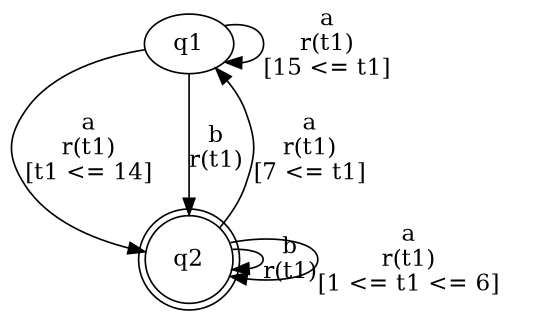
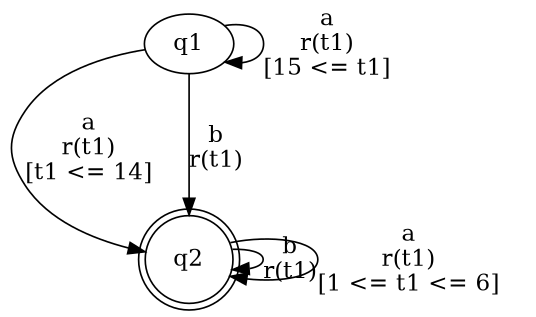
edge "q2" -> "q1": removed, label "a r(t1) [7 <= t1]"
